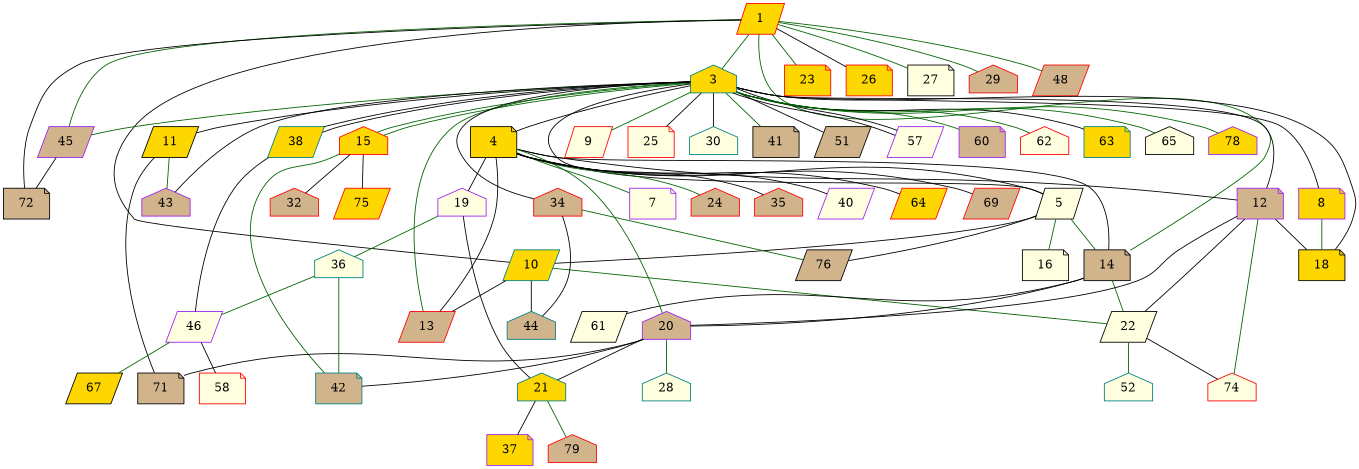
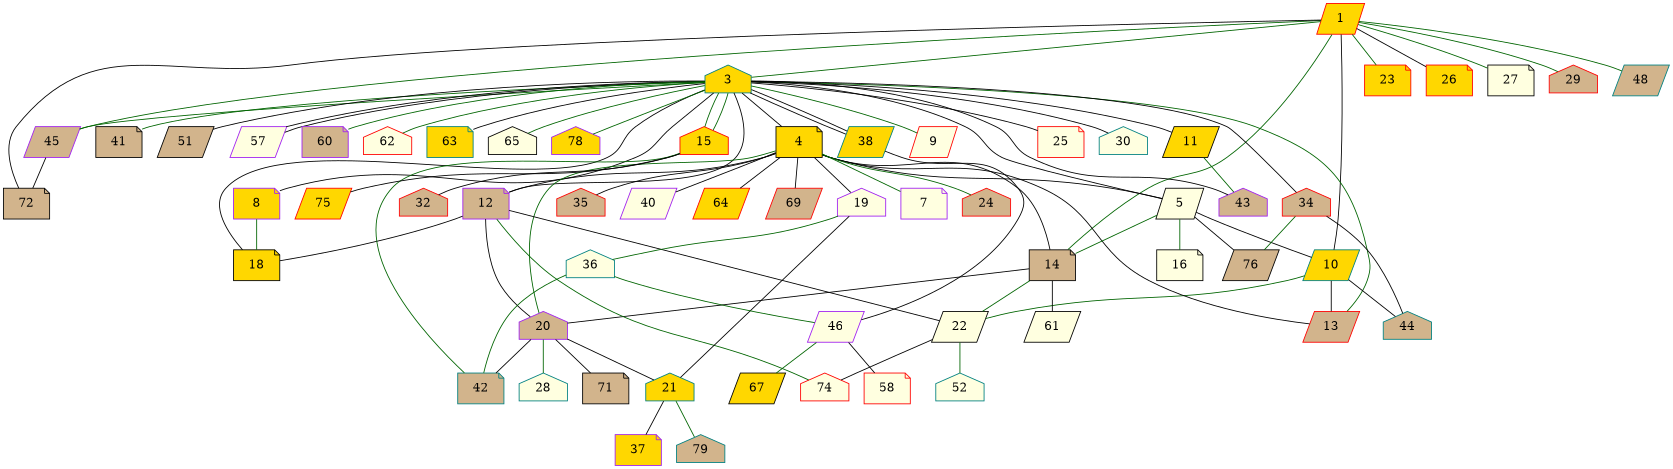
node "48": color red -> teal
edge "11" -- "71": removed
node "79": color red -> teal
